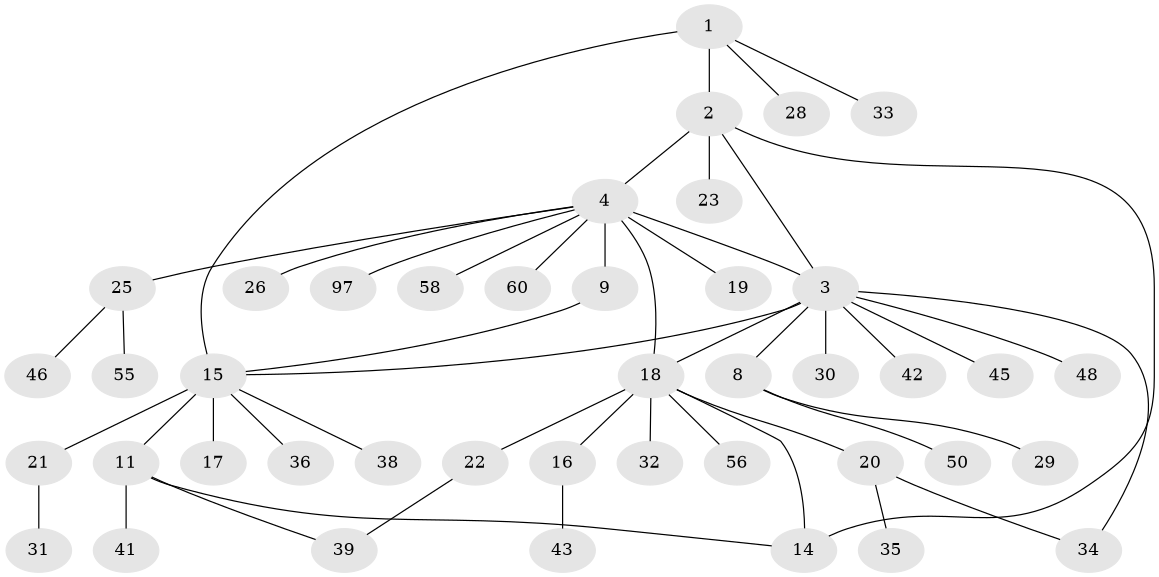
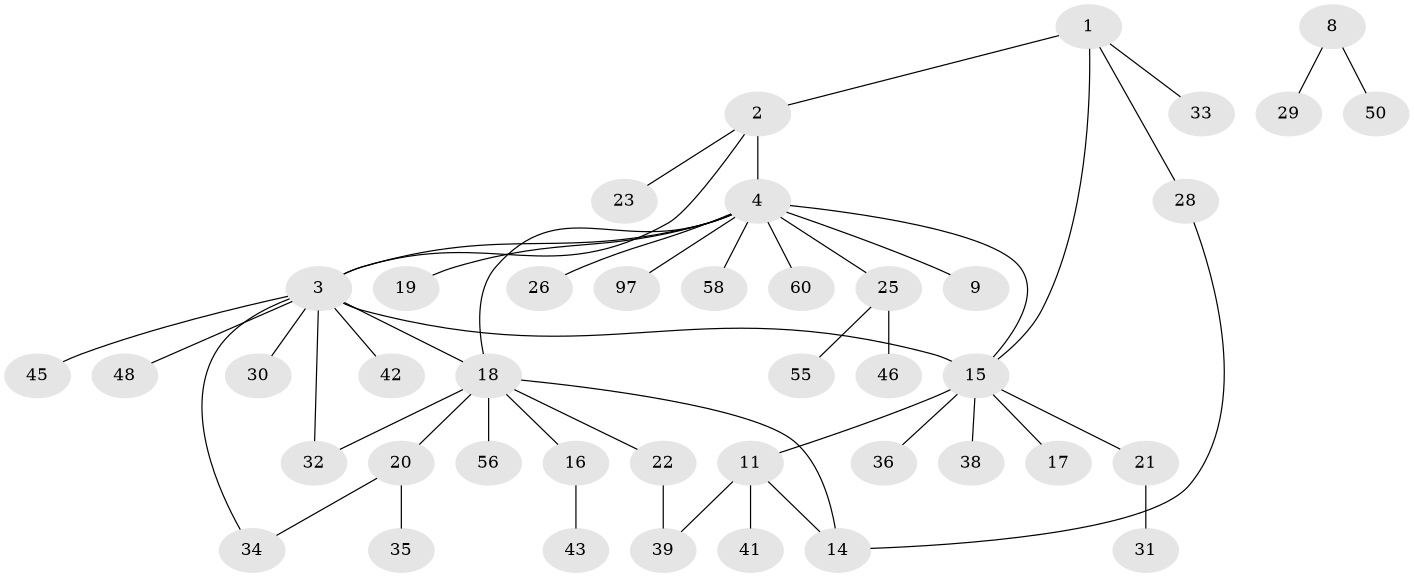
edge "2" -- "14": now "28" -- "14"
edge "3" -- "8": now "3" -- "32"
edge "9" -- "15": now "4" -- "15"
